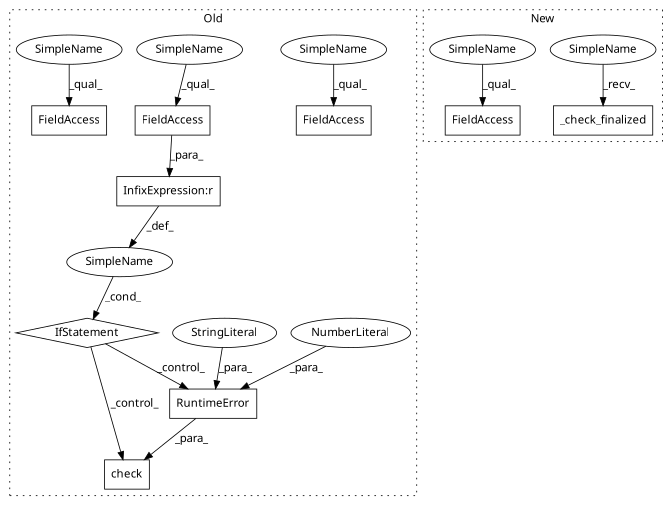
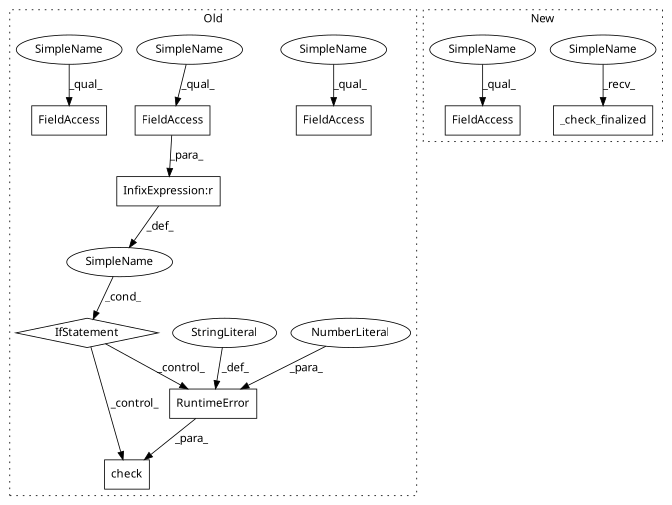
edge "StringLiteral" -> "RuntimeError": label "_para_" -> "_def_"
